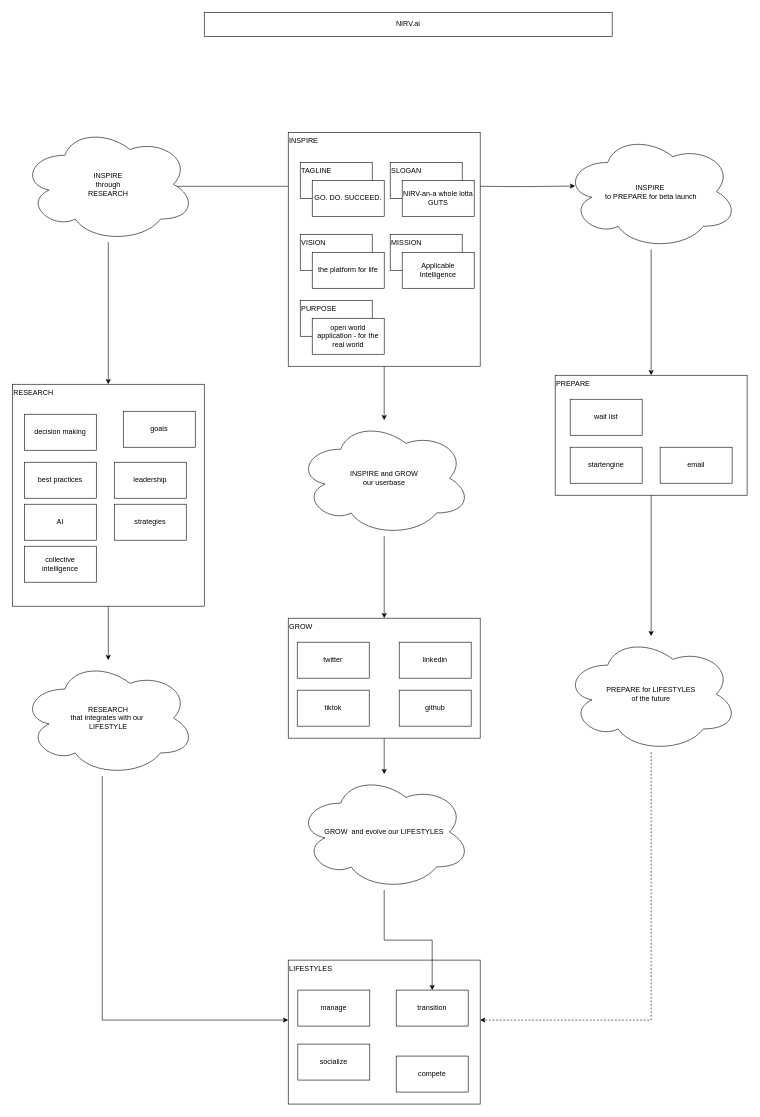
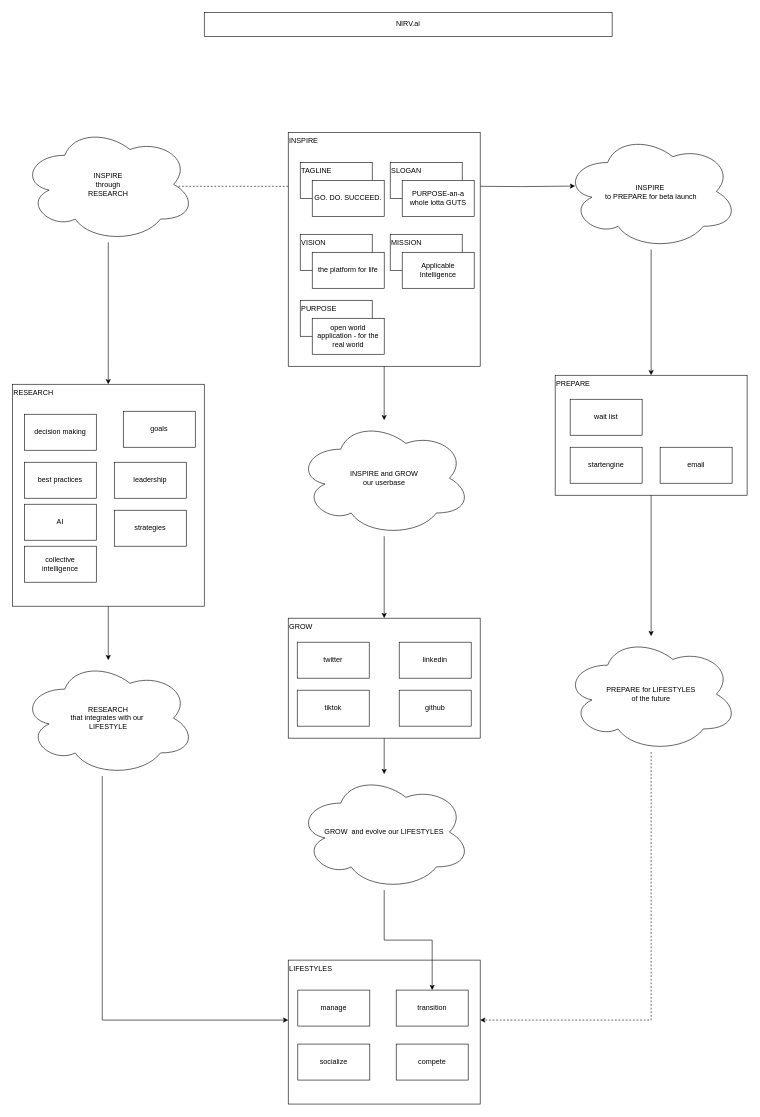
edge "INSPIRE" -> "INSPIRE through RESEARCH": style solid -> dashed
node "NIRV-an-a whole lotta GUTS": label "NIRV-an-a whole lotta GUTS" -> "PURPOSE-an-a whole lotta GUTS"
node "strategies": moved (150, 522) -> (150, 528)
node "compete": moved (432, 1074) -> (432, 1062)
